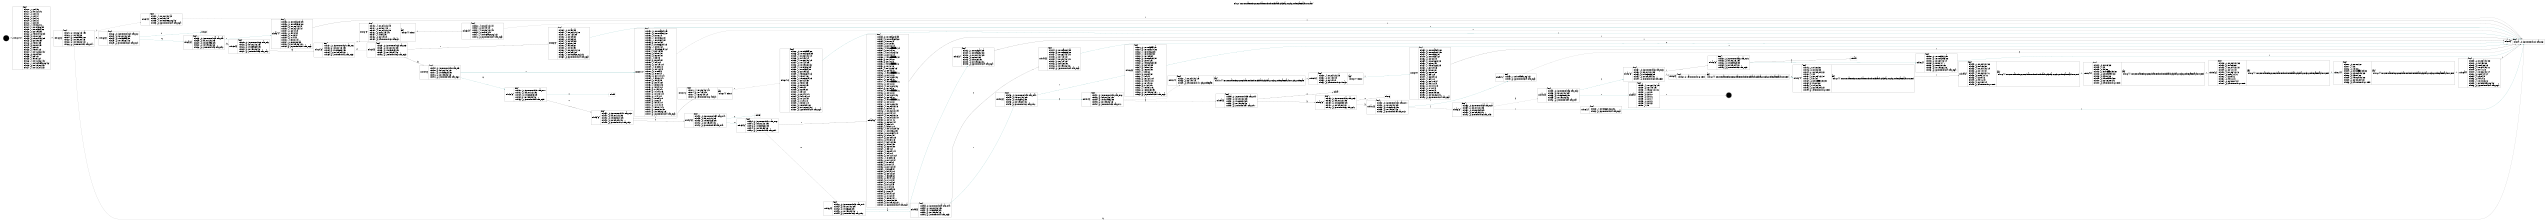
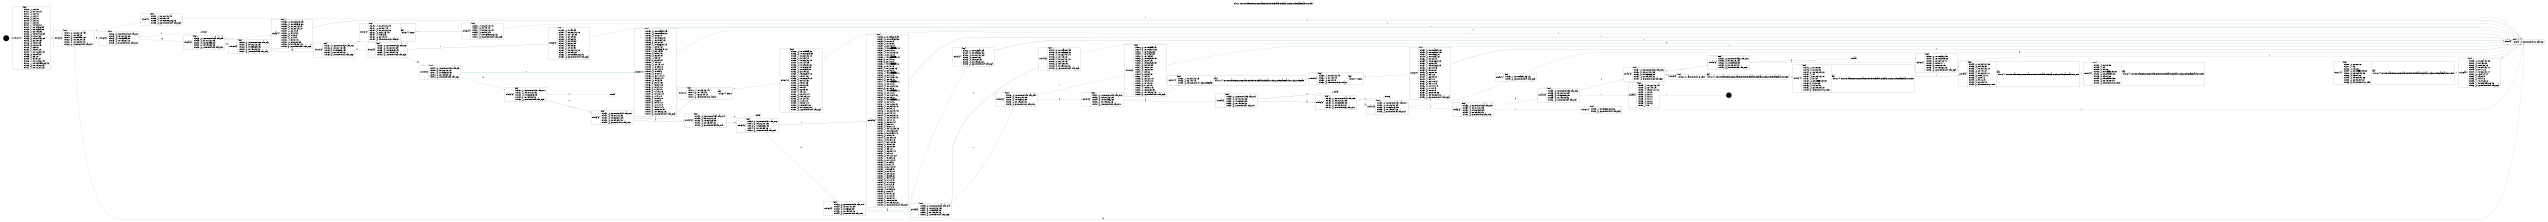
node "0x401dec [38]": removed
